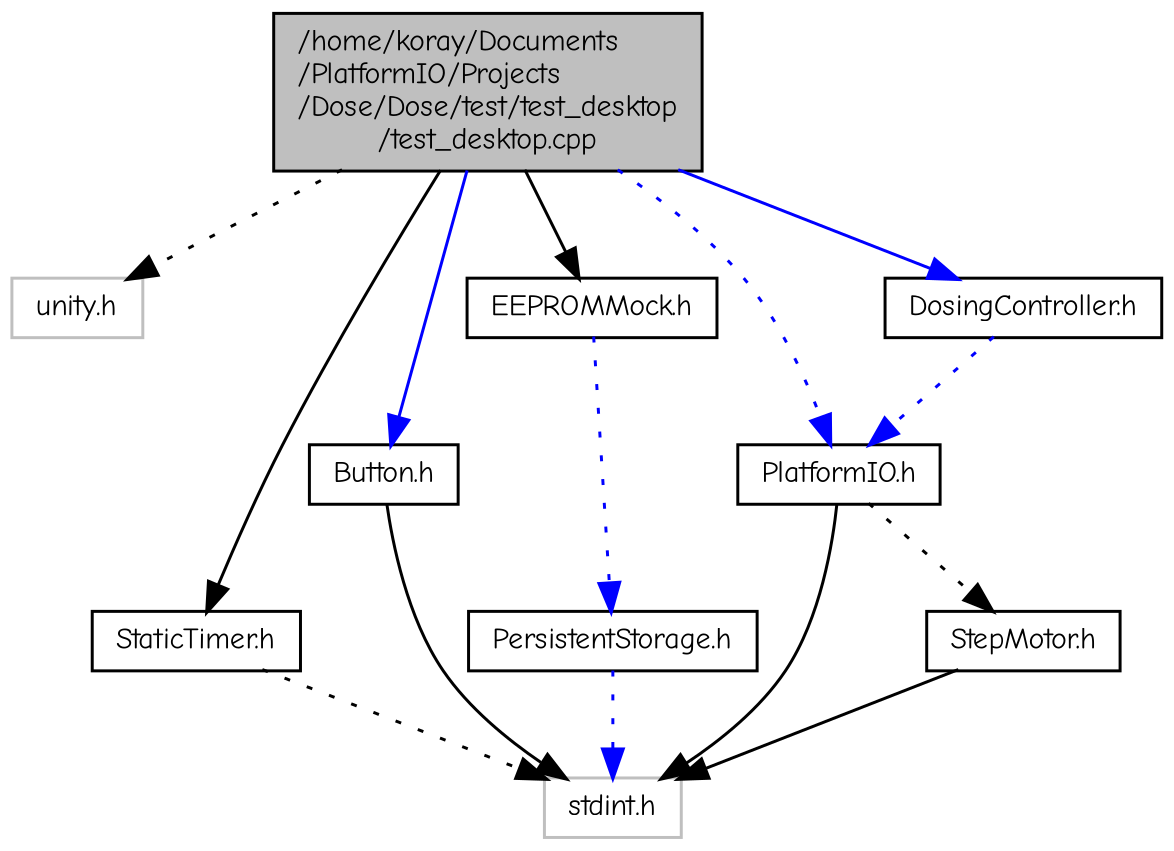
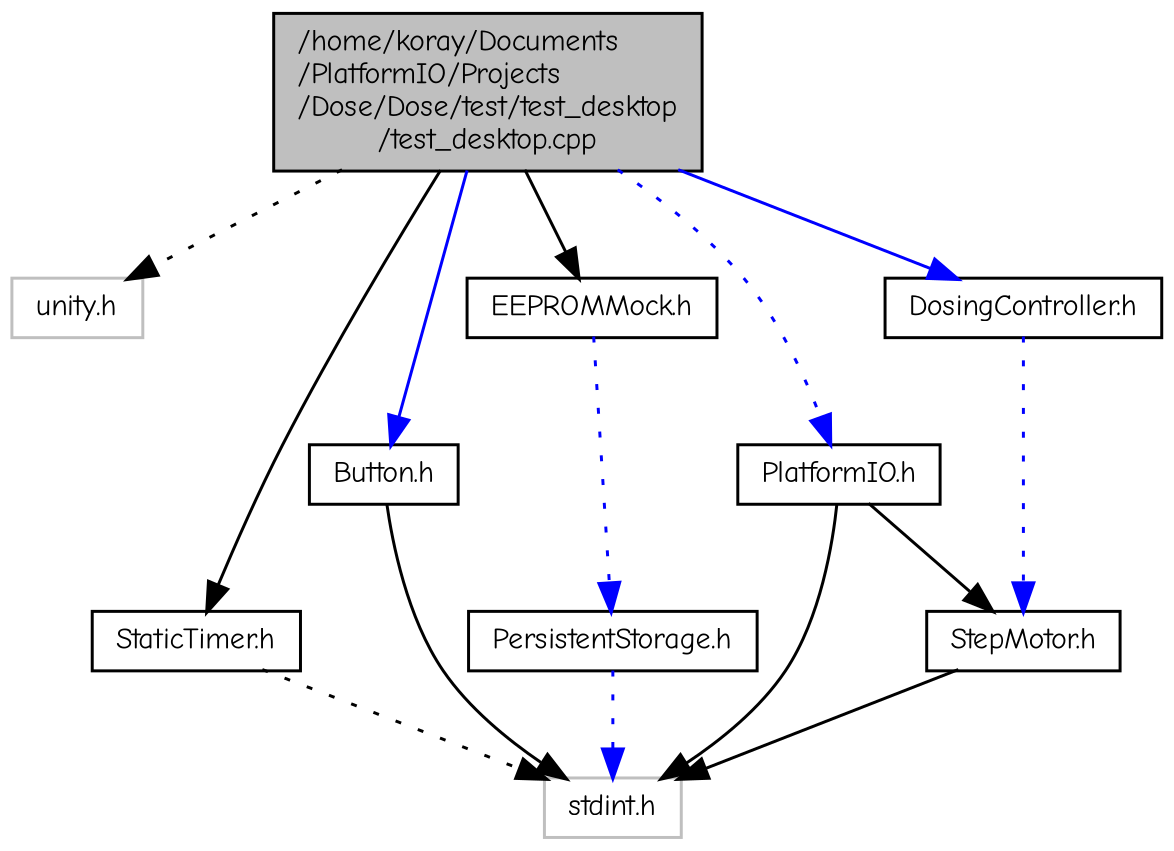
edge "DosingController.h" -> "PlatformIO.h": now "DosingController.h" -> "StepMotor.h"
edge "PlatformIO.h" -> "StepMotor.h": style dotted -> solid
